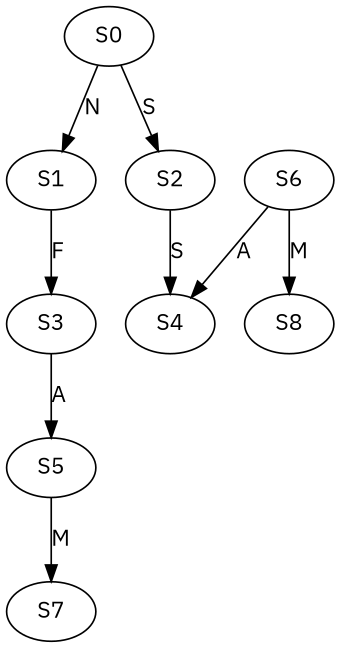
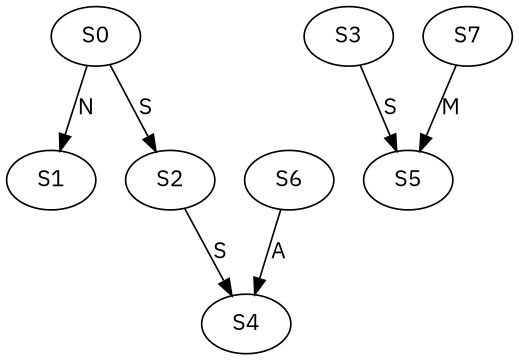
edge "S1" -> "S3": removed, label "F"
node "S8": removed
edge "S3" -> "S5": label "A" -> "S"
edge "S5" -> "S7": reversed
